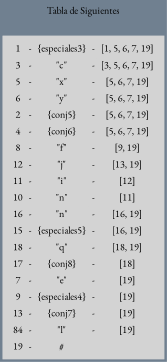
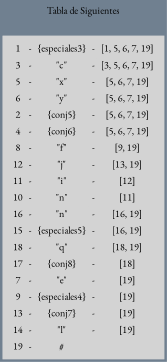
node "1": text "84" -> "14"
